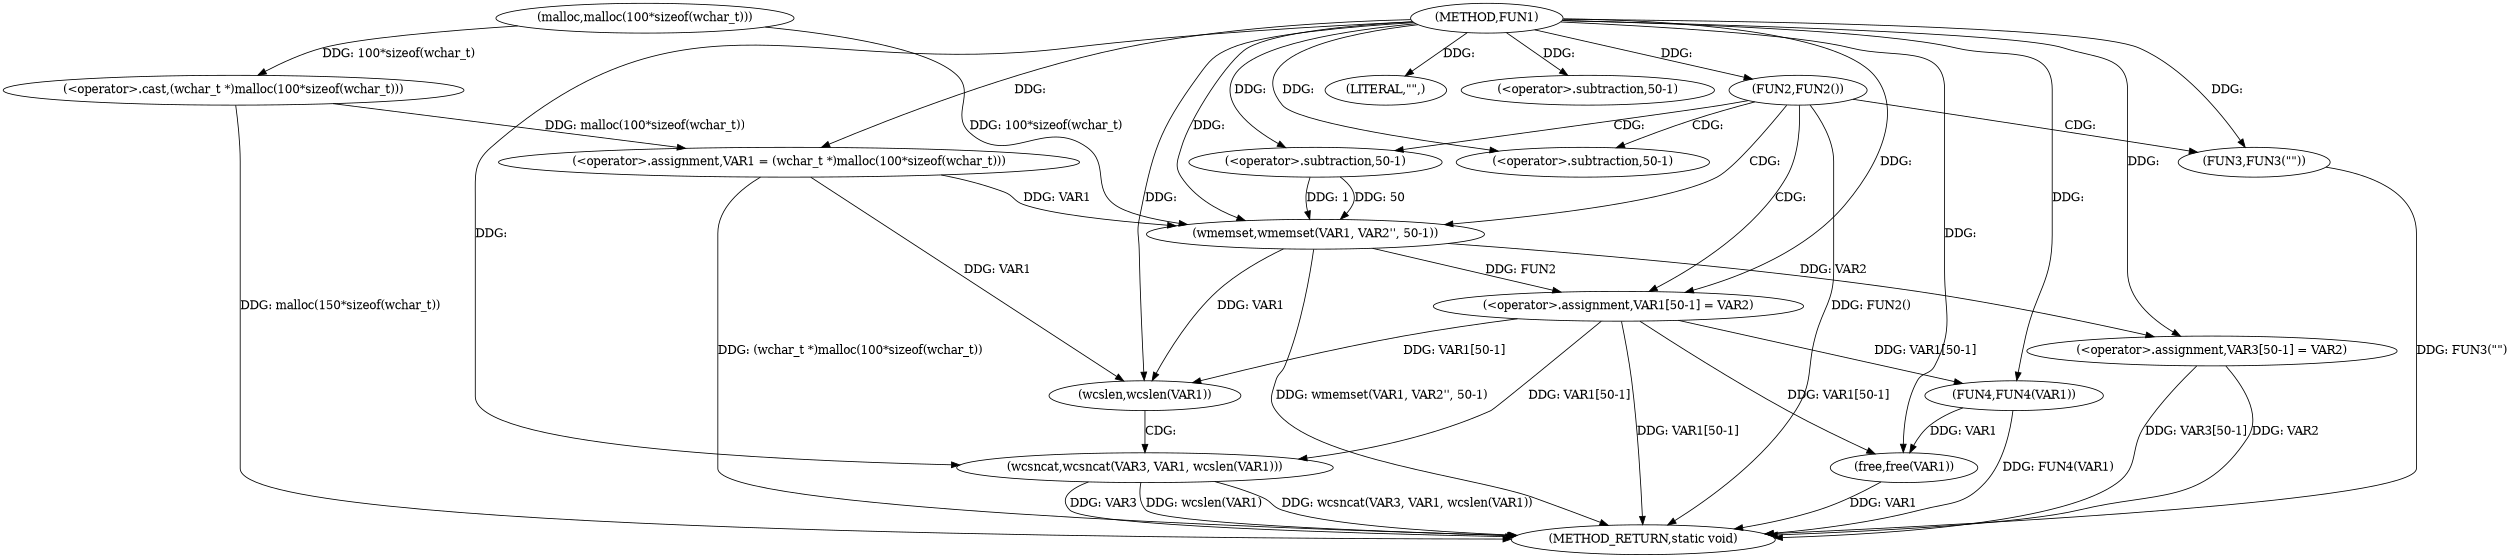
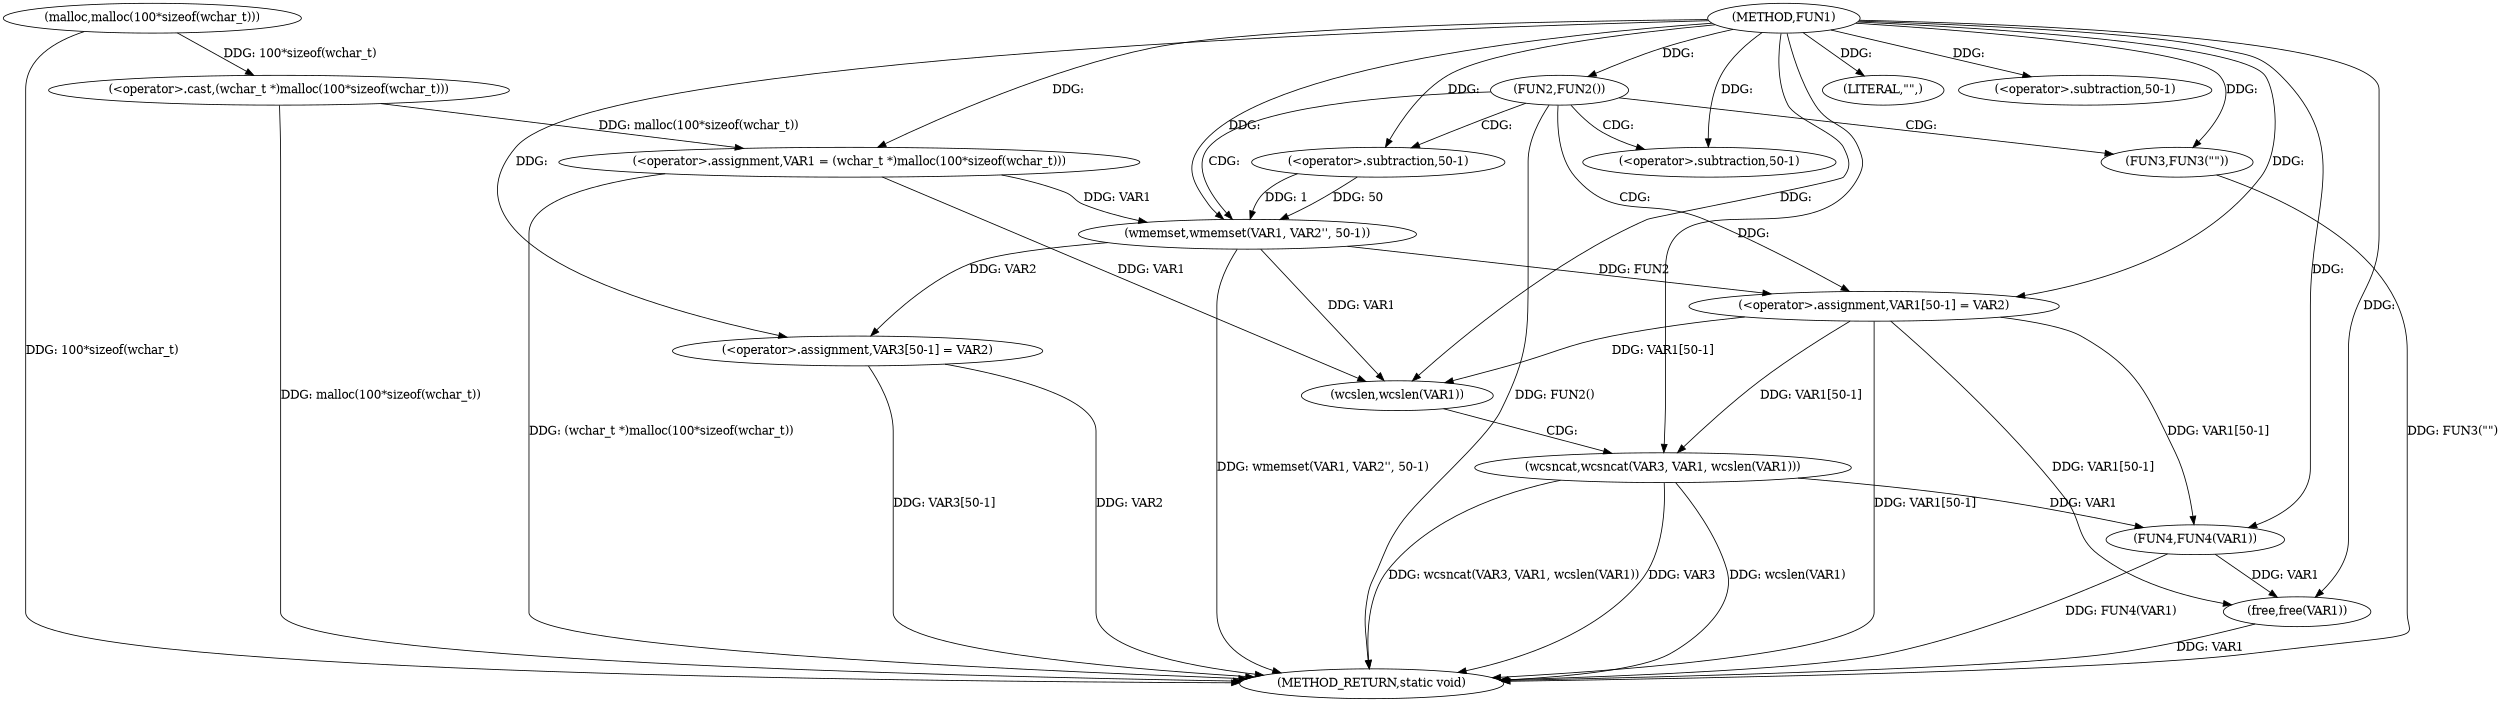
edge "(malloc,malloc(100*sizeof(wchar_t)))" -> "(wmemset,wmemset(VAR1, VAR2'', 50-1))": now "(malloc,malloc(100*sizeof(wchar_t)))" -> "(METHOD_RETURN,static void)"
edge "(<operator>.cast,(wchar_t *)malloc(100*sizeof(wchar_t)))" -> "(METHOD_RETURN,static void)": label "DDG: malloc(150*sizeof(wchar_t))" -> "DDG: malloc(100*sizeof(wchar_t))"
edge "(wcsncat,wcsncat(VAR3, VAR1, wcslen(VAR1)))" -> "(FUN4,FUN4(VAR1))": added, label "DDG: VAR1"
